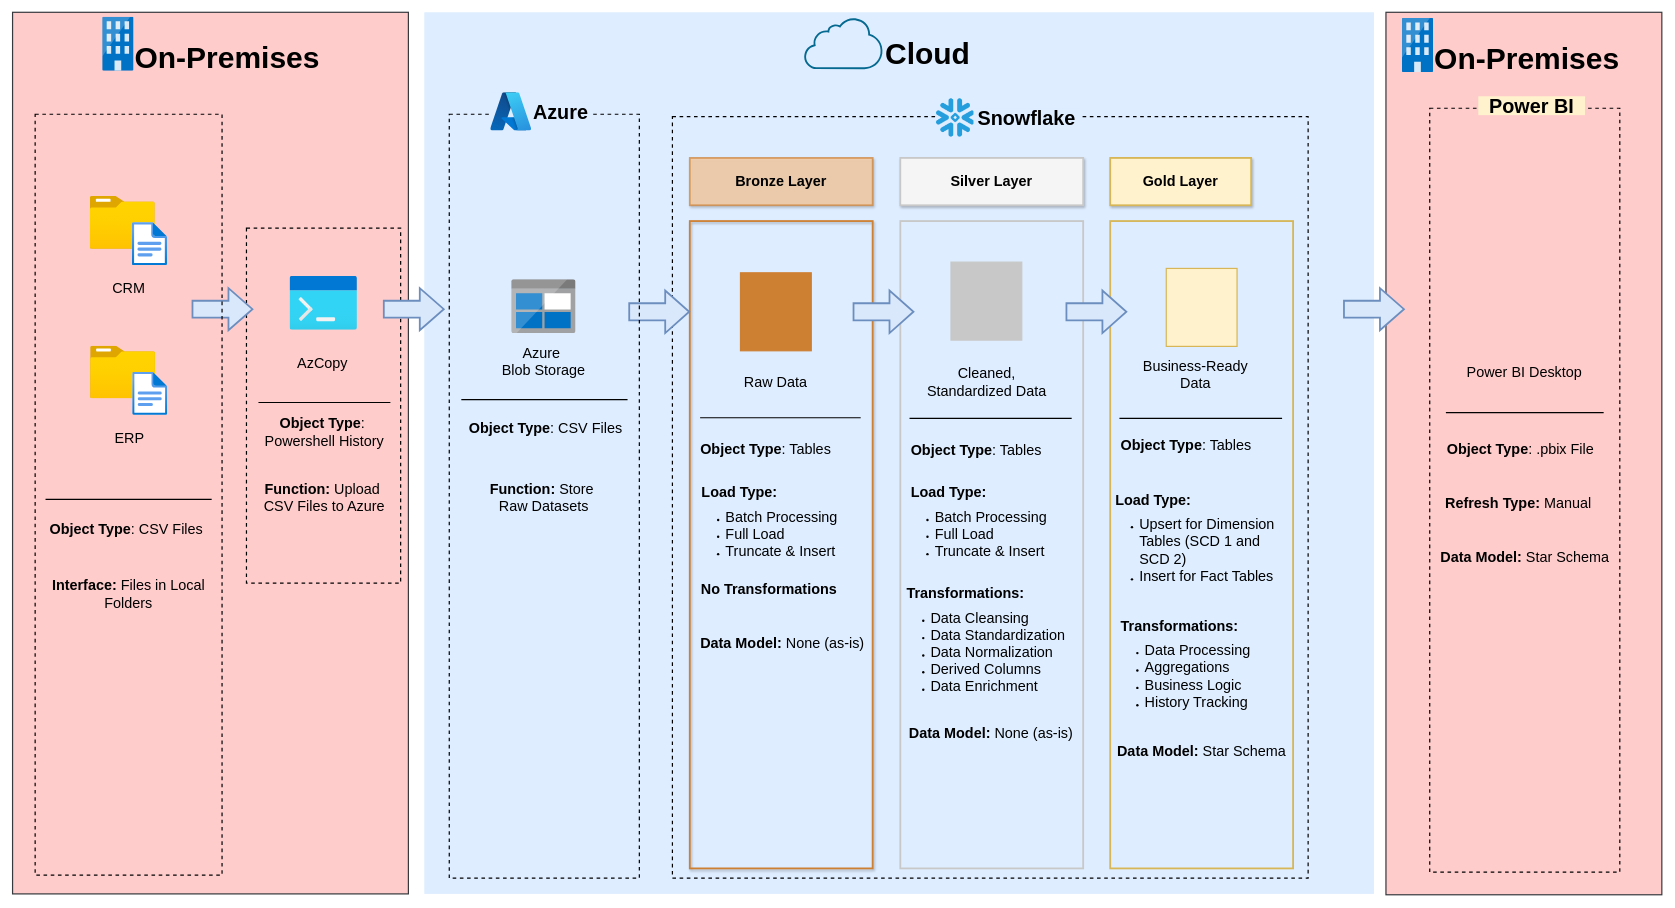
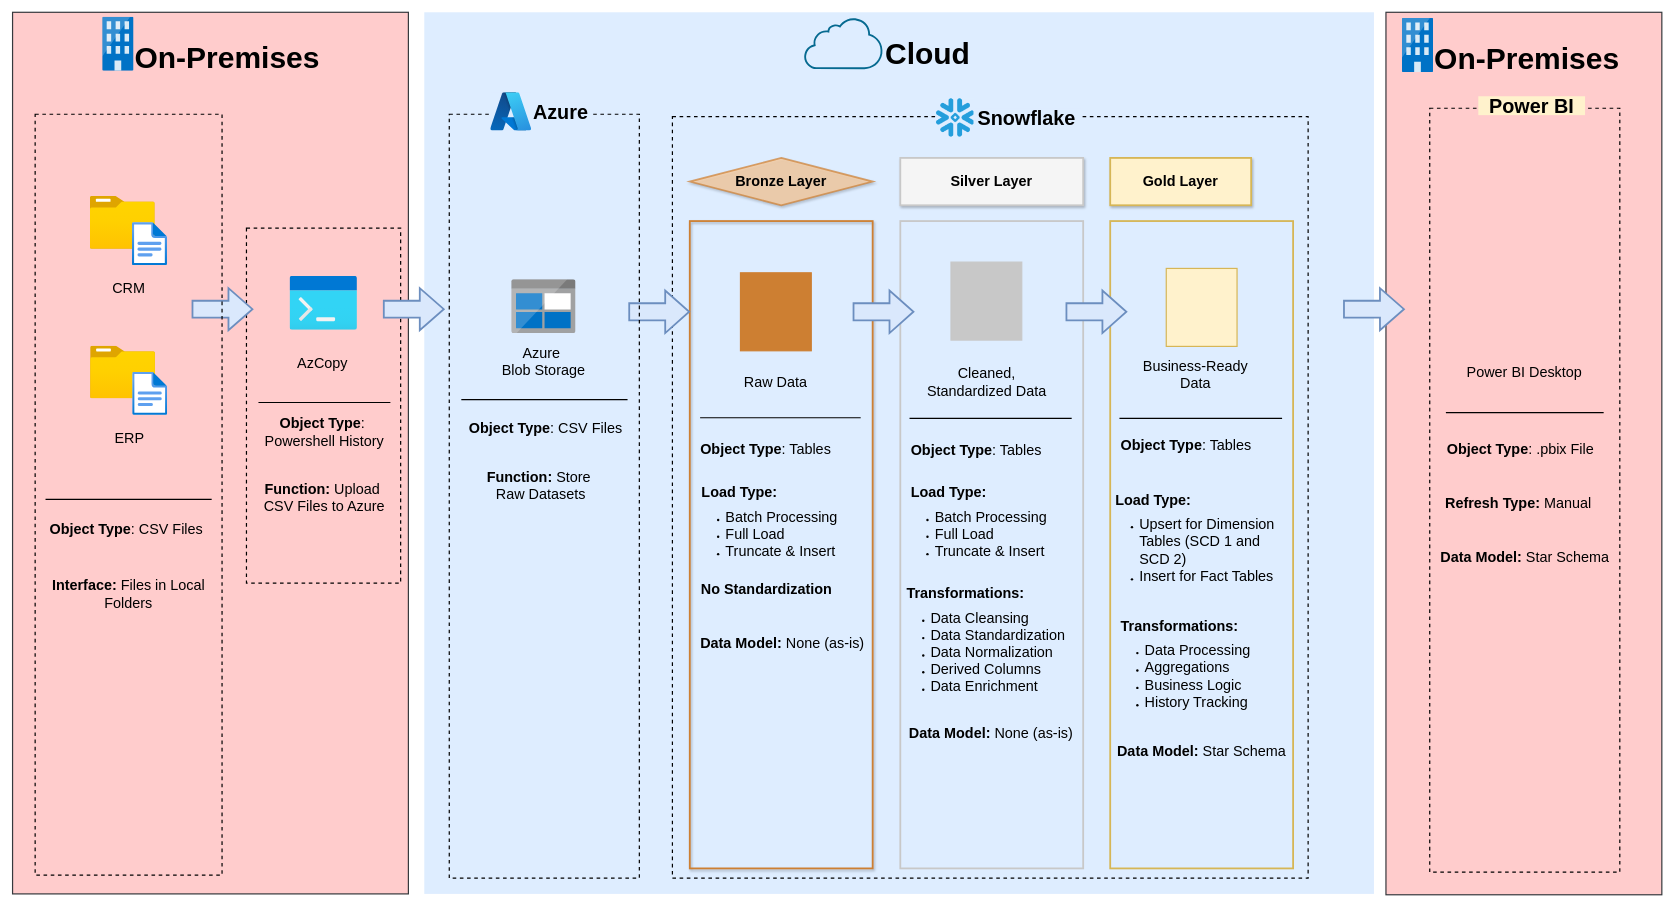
node "Bronze Layer": shape rectangle -> diamond
node "Function: Store Raw Datasets": moved (544, 498) -> (541, 486)
node "No Transformations": label "No Transformations" -> "No Standardization"
